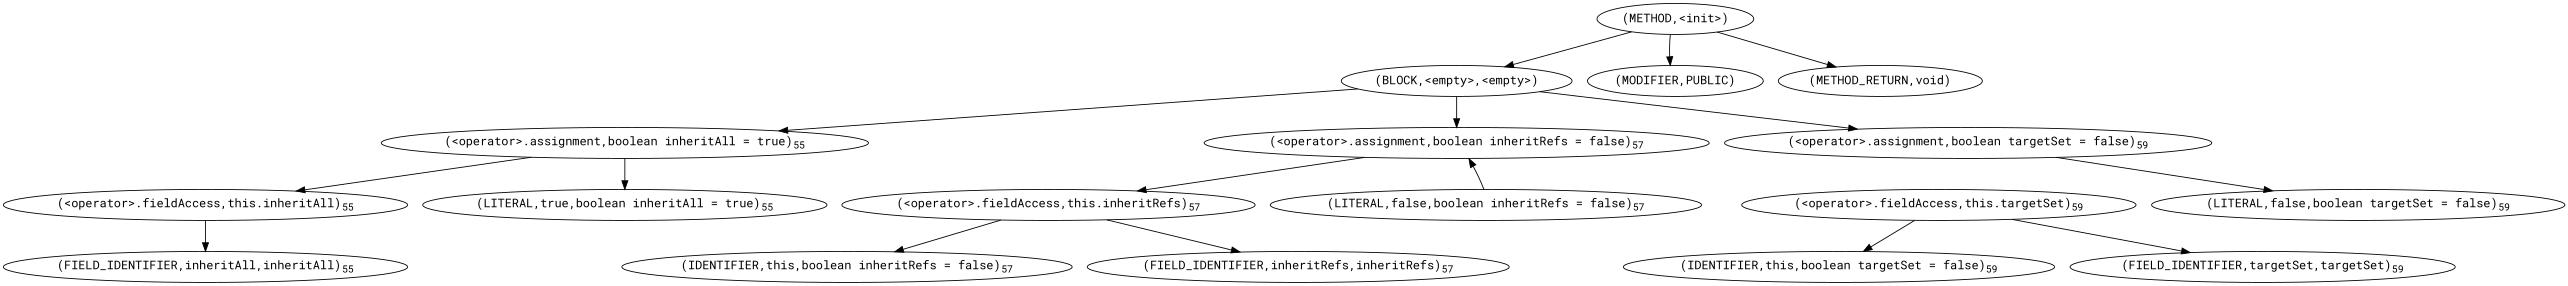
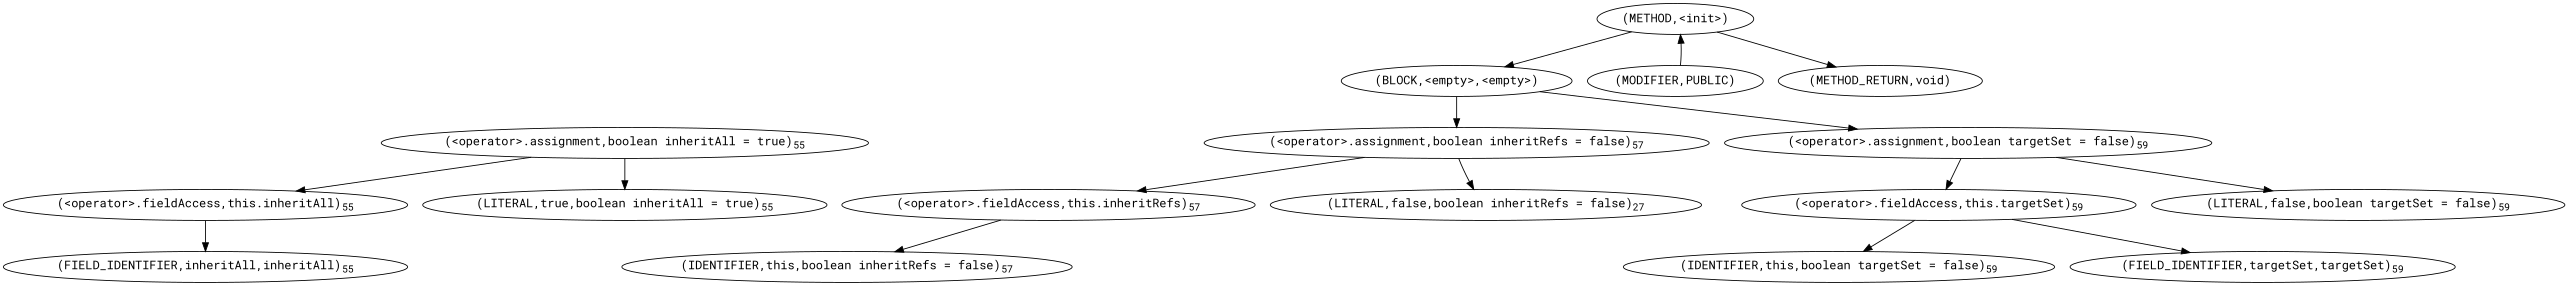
edge "(METHOD,<init>)" -> "(MODIFIER,PUBLIC)": reversed
edge "(BLOCK,<empty>,<empty>)" -> "(<operator>.assignment,boolean inheritAll = true)": removed
edge "(<operator>.assignment,boolean targetSet = false)" -> "(<operator>.fieldAccess,this.targetSet)": added
edge "(LITERAL,false,boolean inheritRefs = false)" -> "(<operator>.assignment,boolean inheritRefs = false)": reversed
node "(LITERAL,false,boolean inheritRefs = false)": text "57" -> "27"
node "(FIELD_IDENTIFIER,inheritRefs,inheritRefs)": removed
